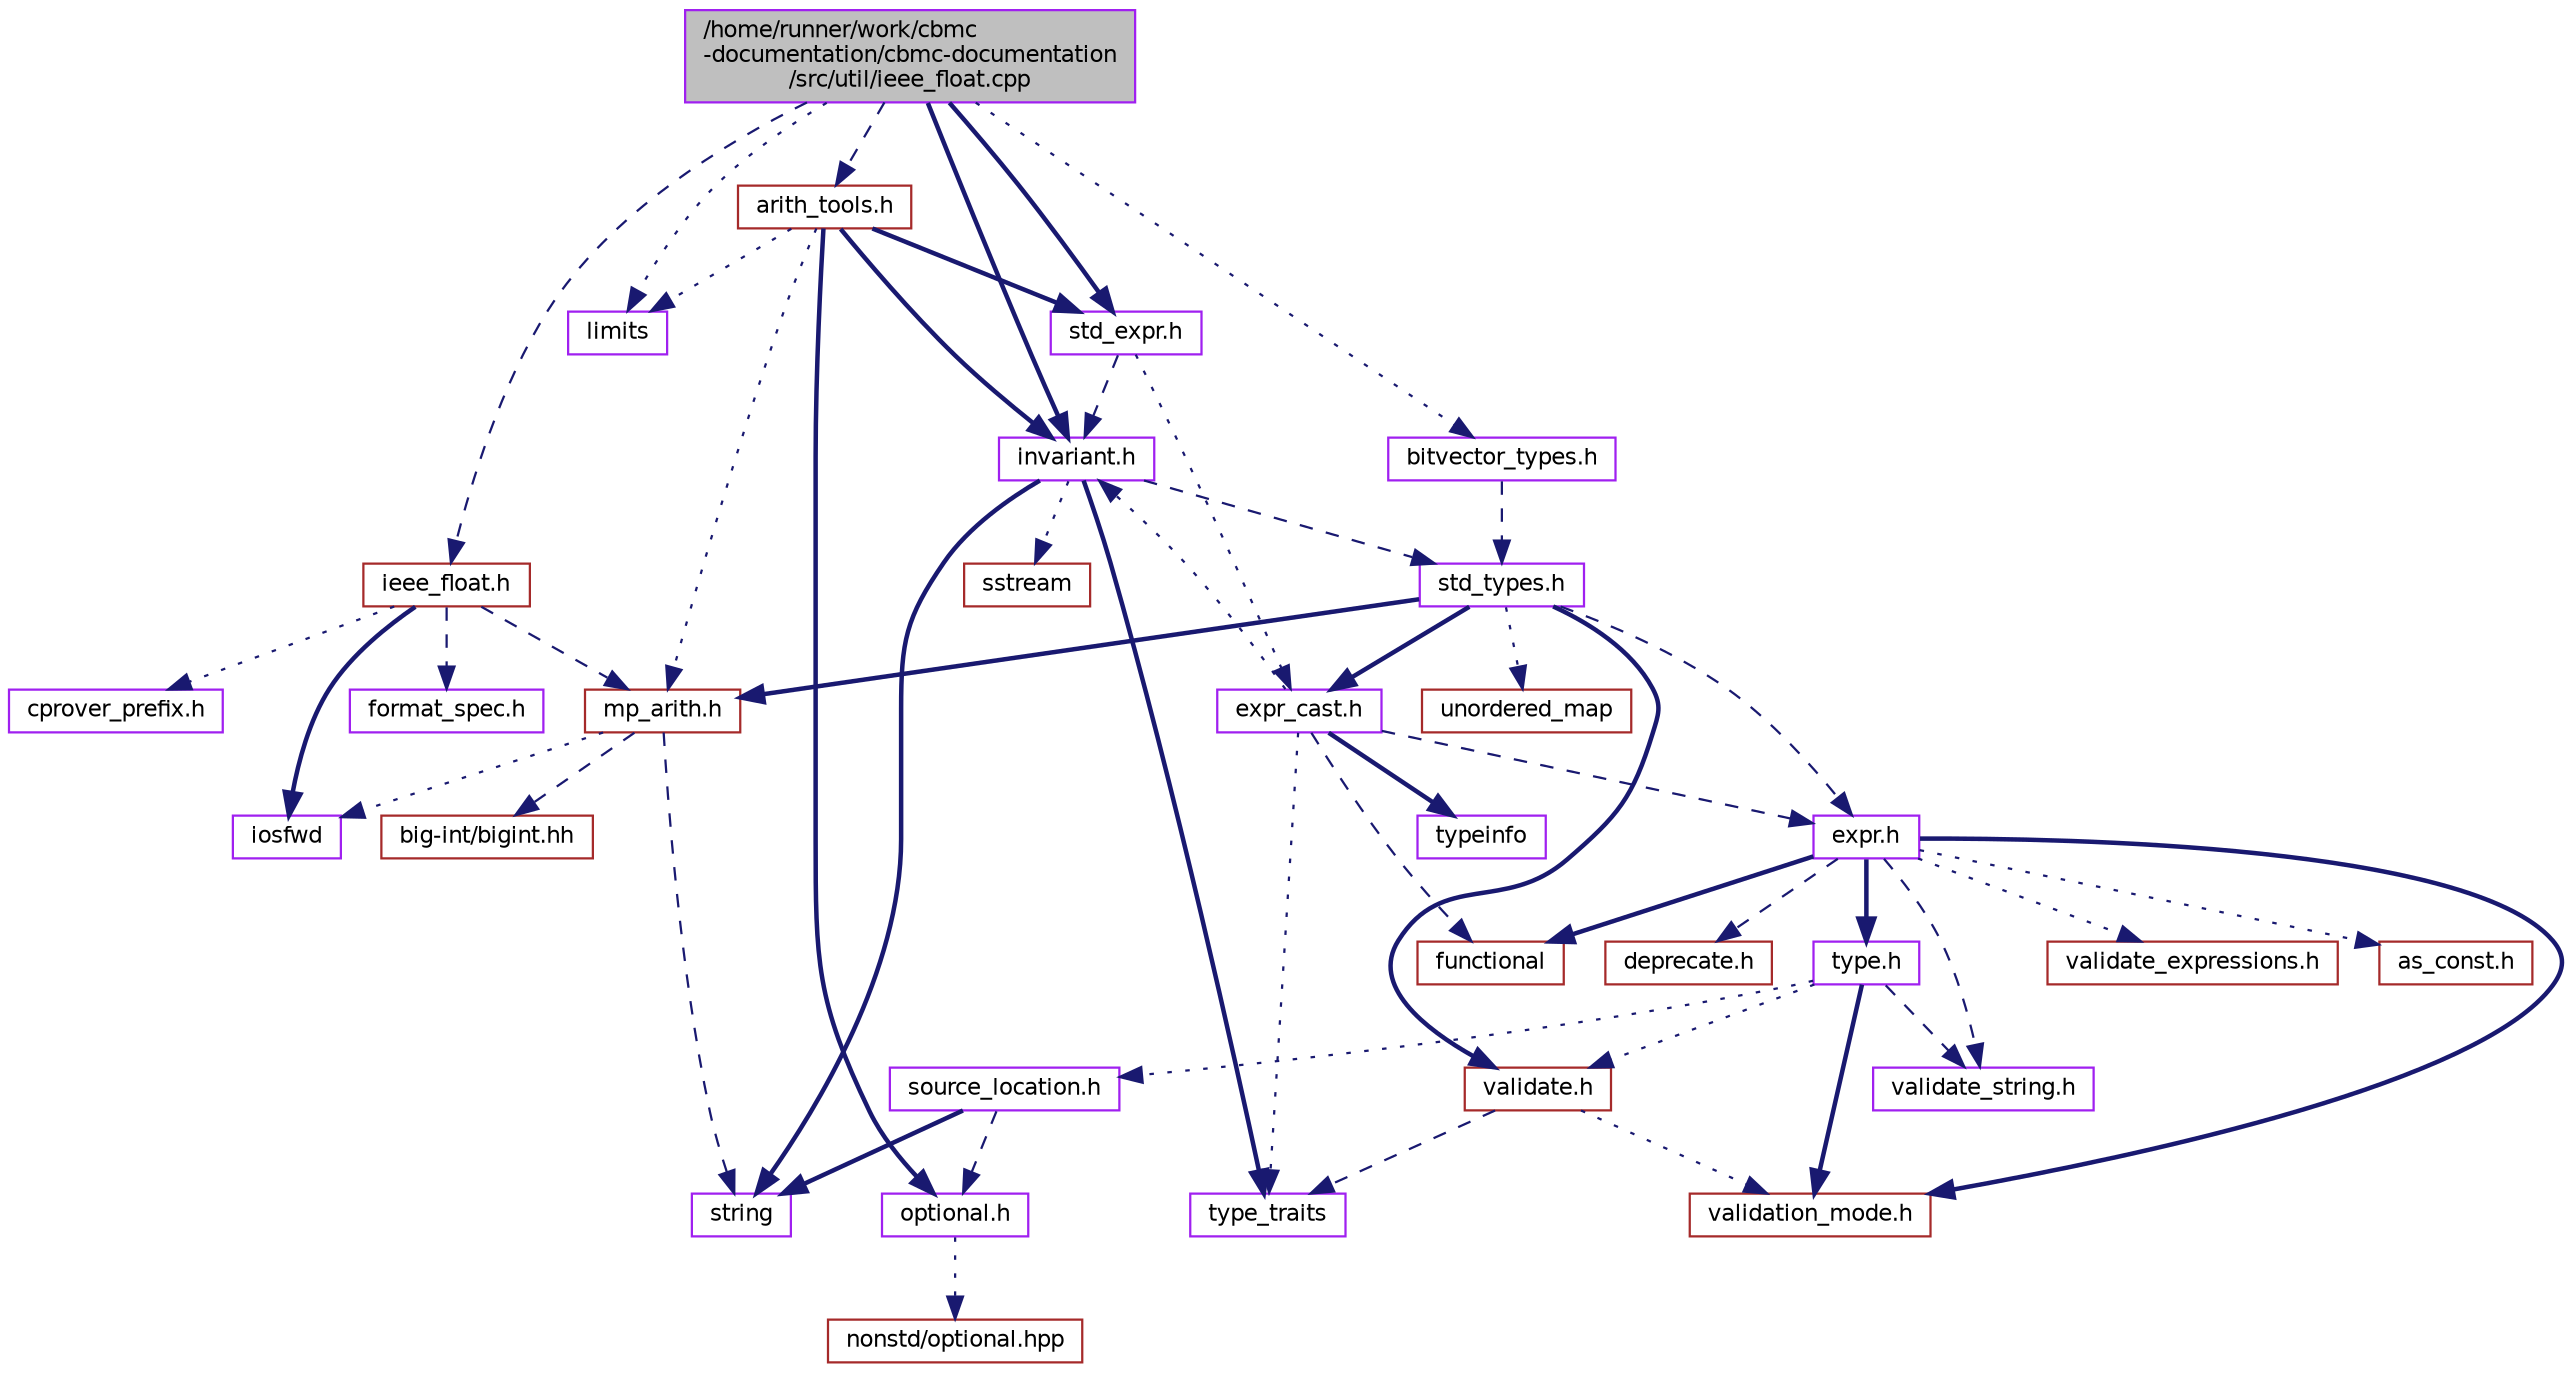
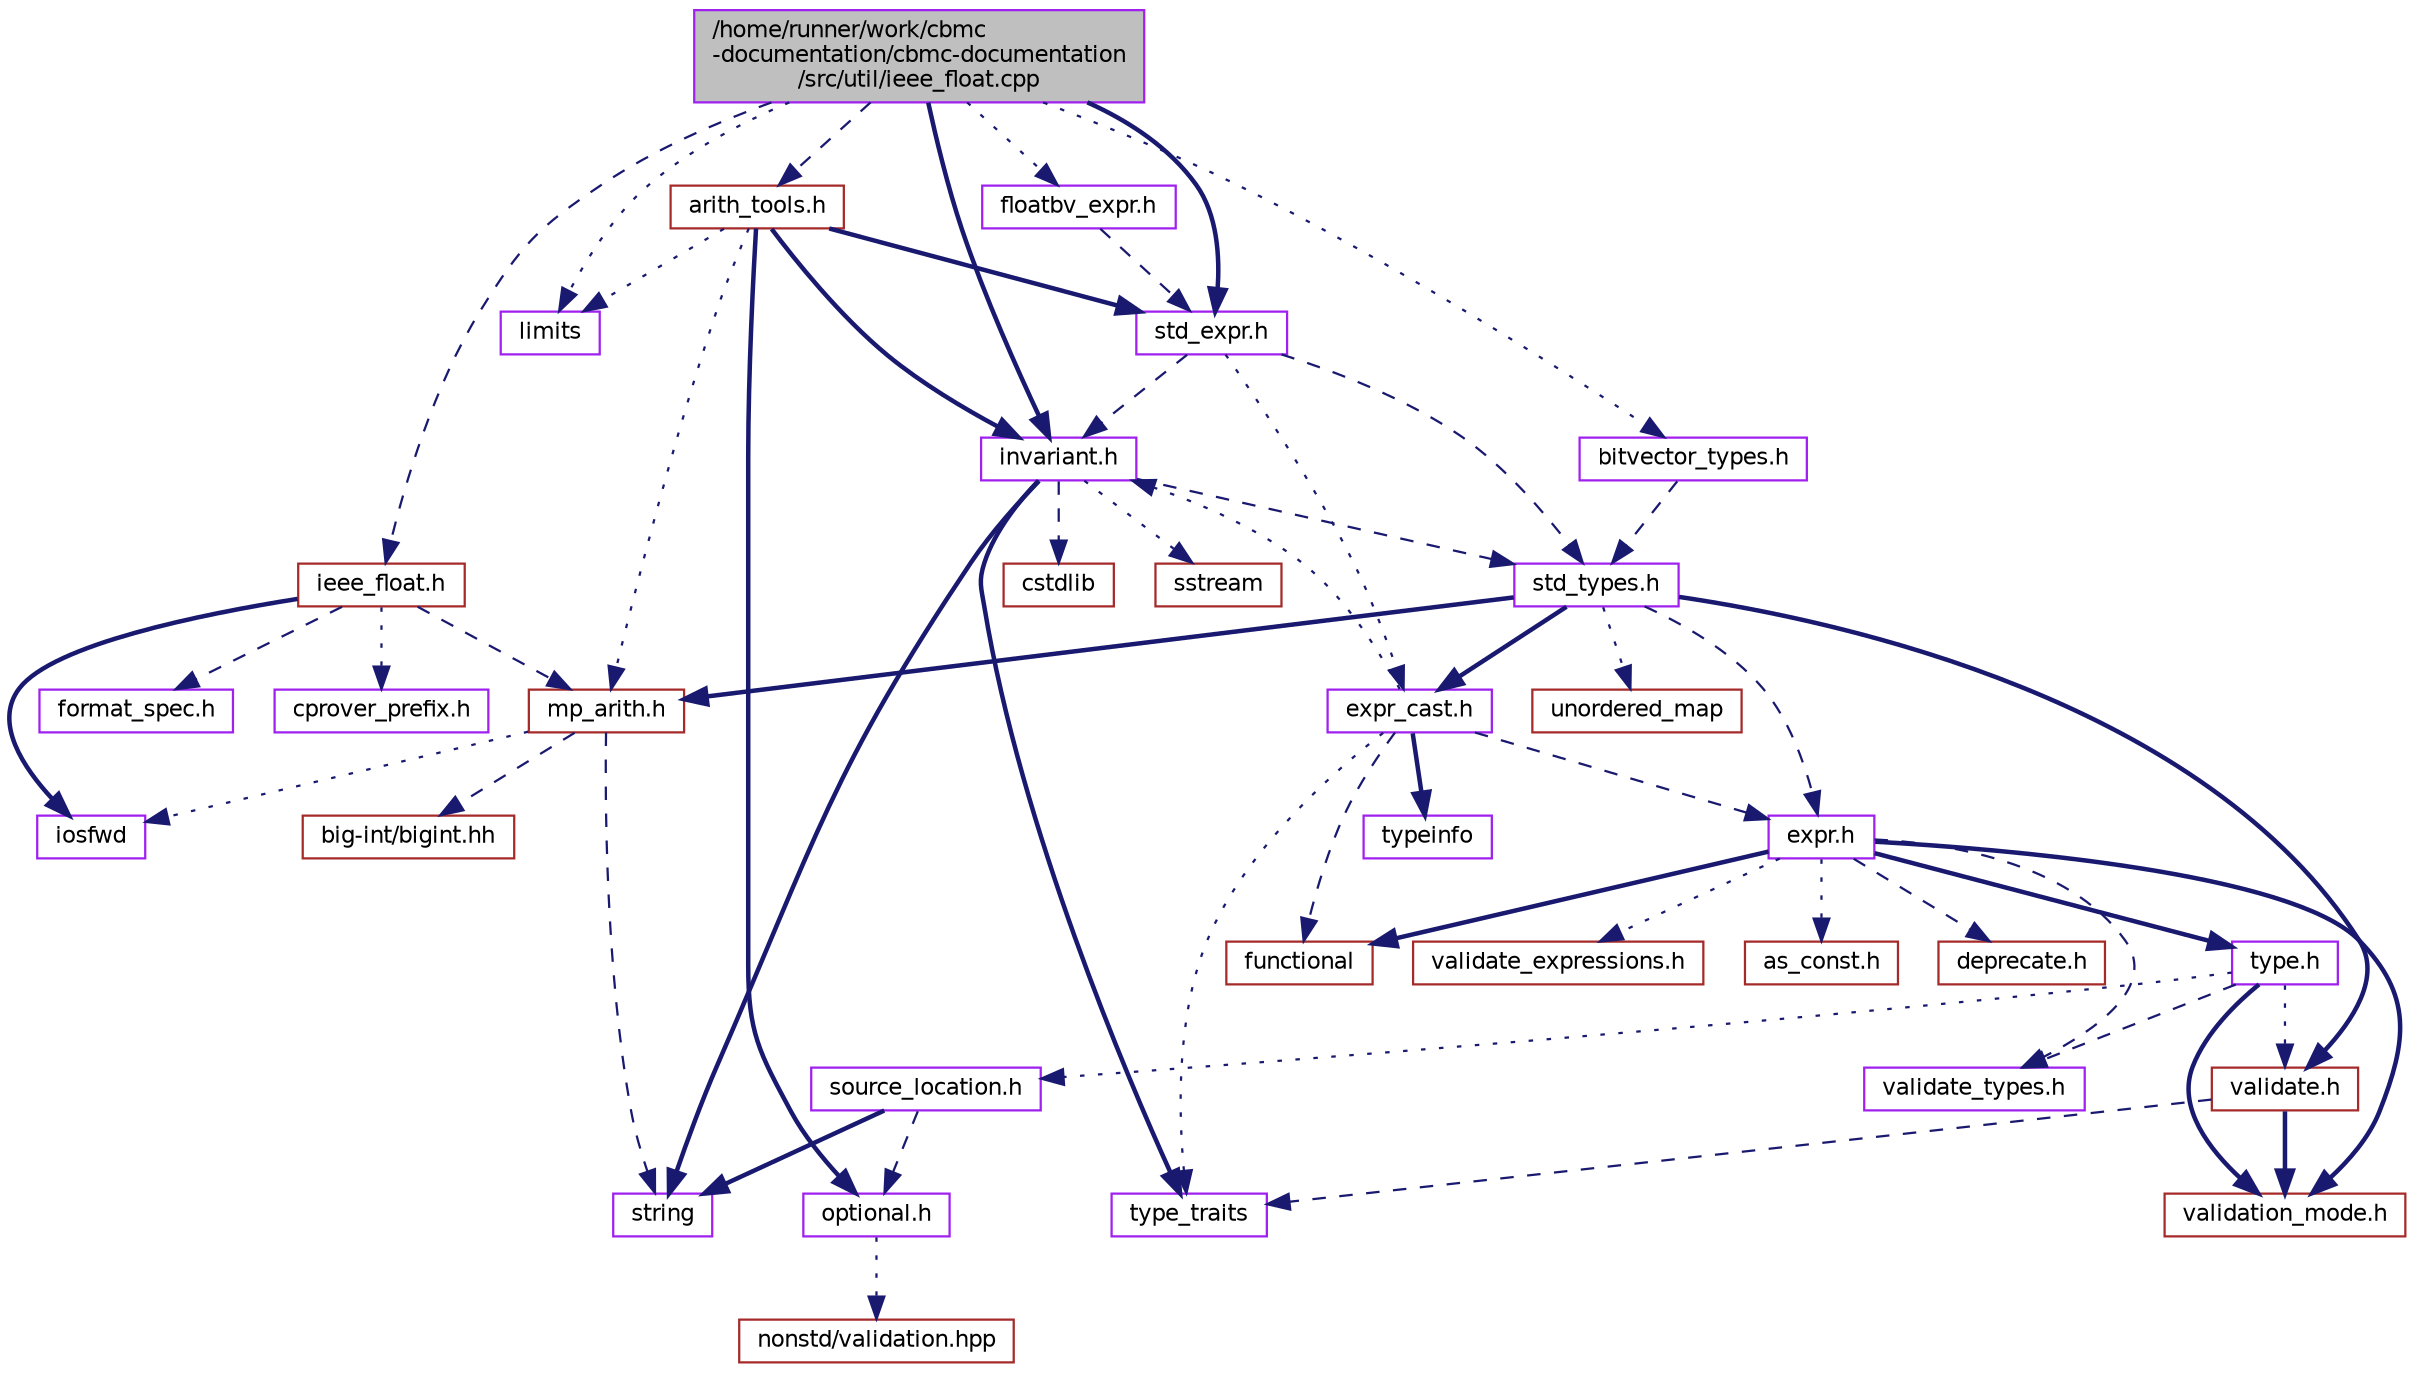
node "floatbv_expr.h": added
edge "std_expr.h" -> "std_types.h": added
node "cstdlib": added
node "validate_string.h": label "validate_string.h" -> "validate_types.h"
edge "validate.h" -> "validation_mode.h": style dotted -> bold
node "nonstd/optional.hpp": label "nonstd/optional.hpp" -> "nonstd/validation.hpp"
